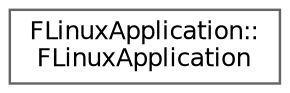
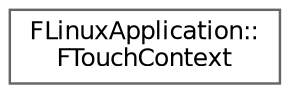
node "FLinuxApplication:: FLinuxApplication": label "FLinuxApplication:: FLinuxApplication" -> "FLinuxApplication:: FTouchContext"
